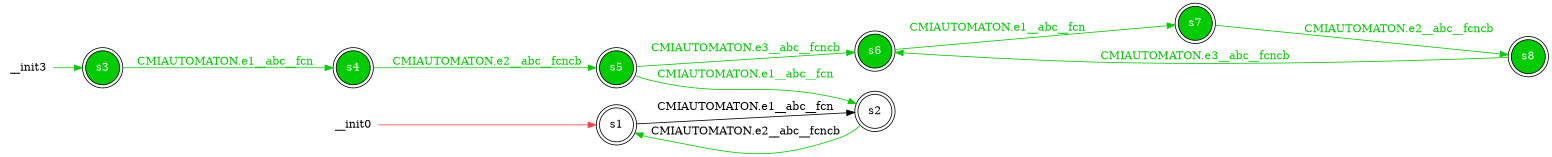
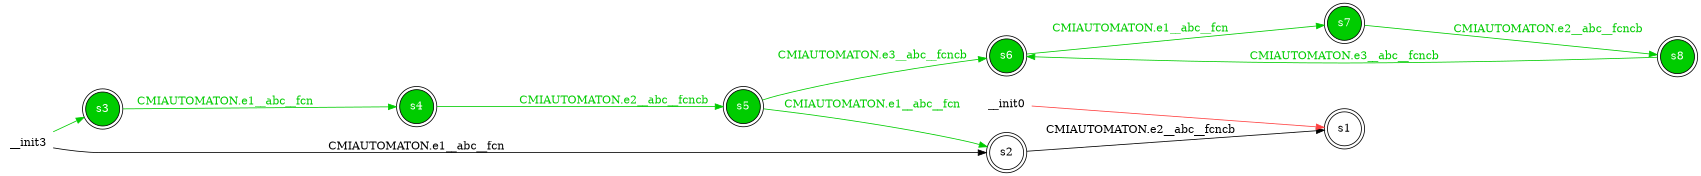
edge "s1" -> "s2": now "__init3" -> "s2"
edge "s2" -> "s1": color #00cc00 -> black
